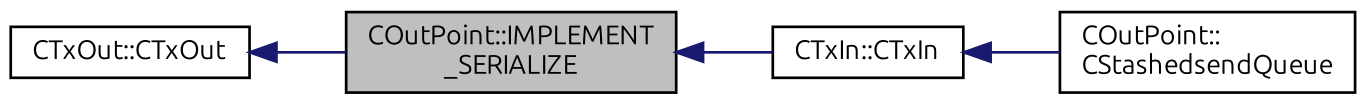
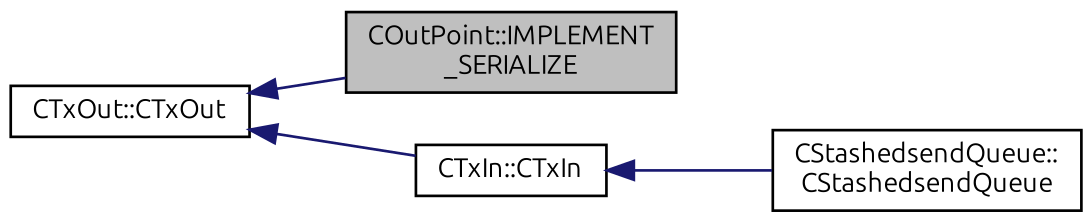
edge "CTxIn::CTxIn" -> "COutPoint::IMPLEMENT _SERIALIZE": now "CTxIn::CTxIn" -> "CTxOut::CTxOut"
node "COutPoint:: CStashedsendQueue": label "COutPoint:: CStashedsendQueue" -> "CStashedsendQueue:: CStashedsendQueue"
